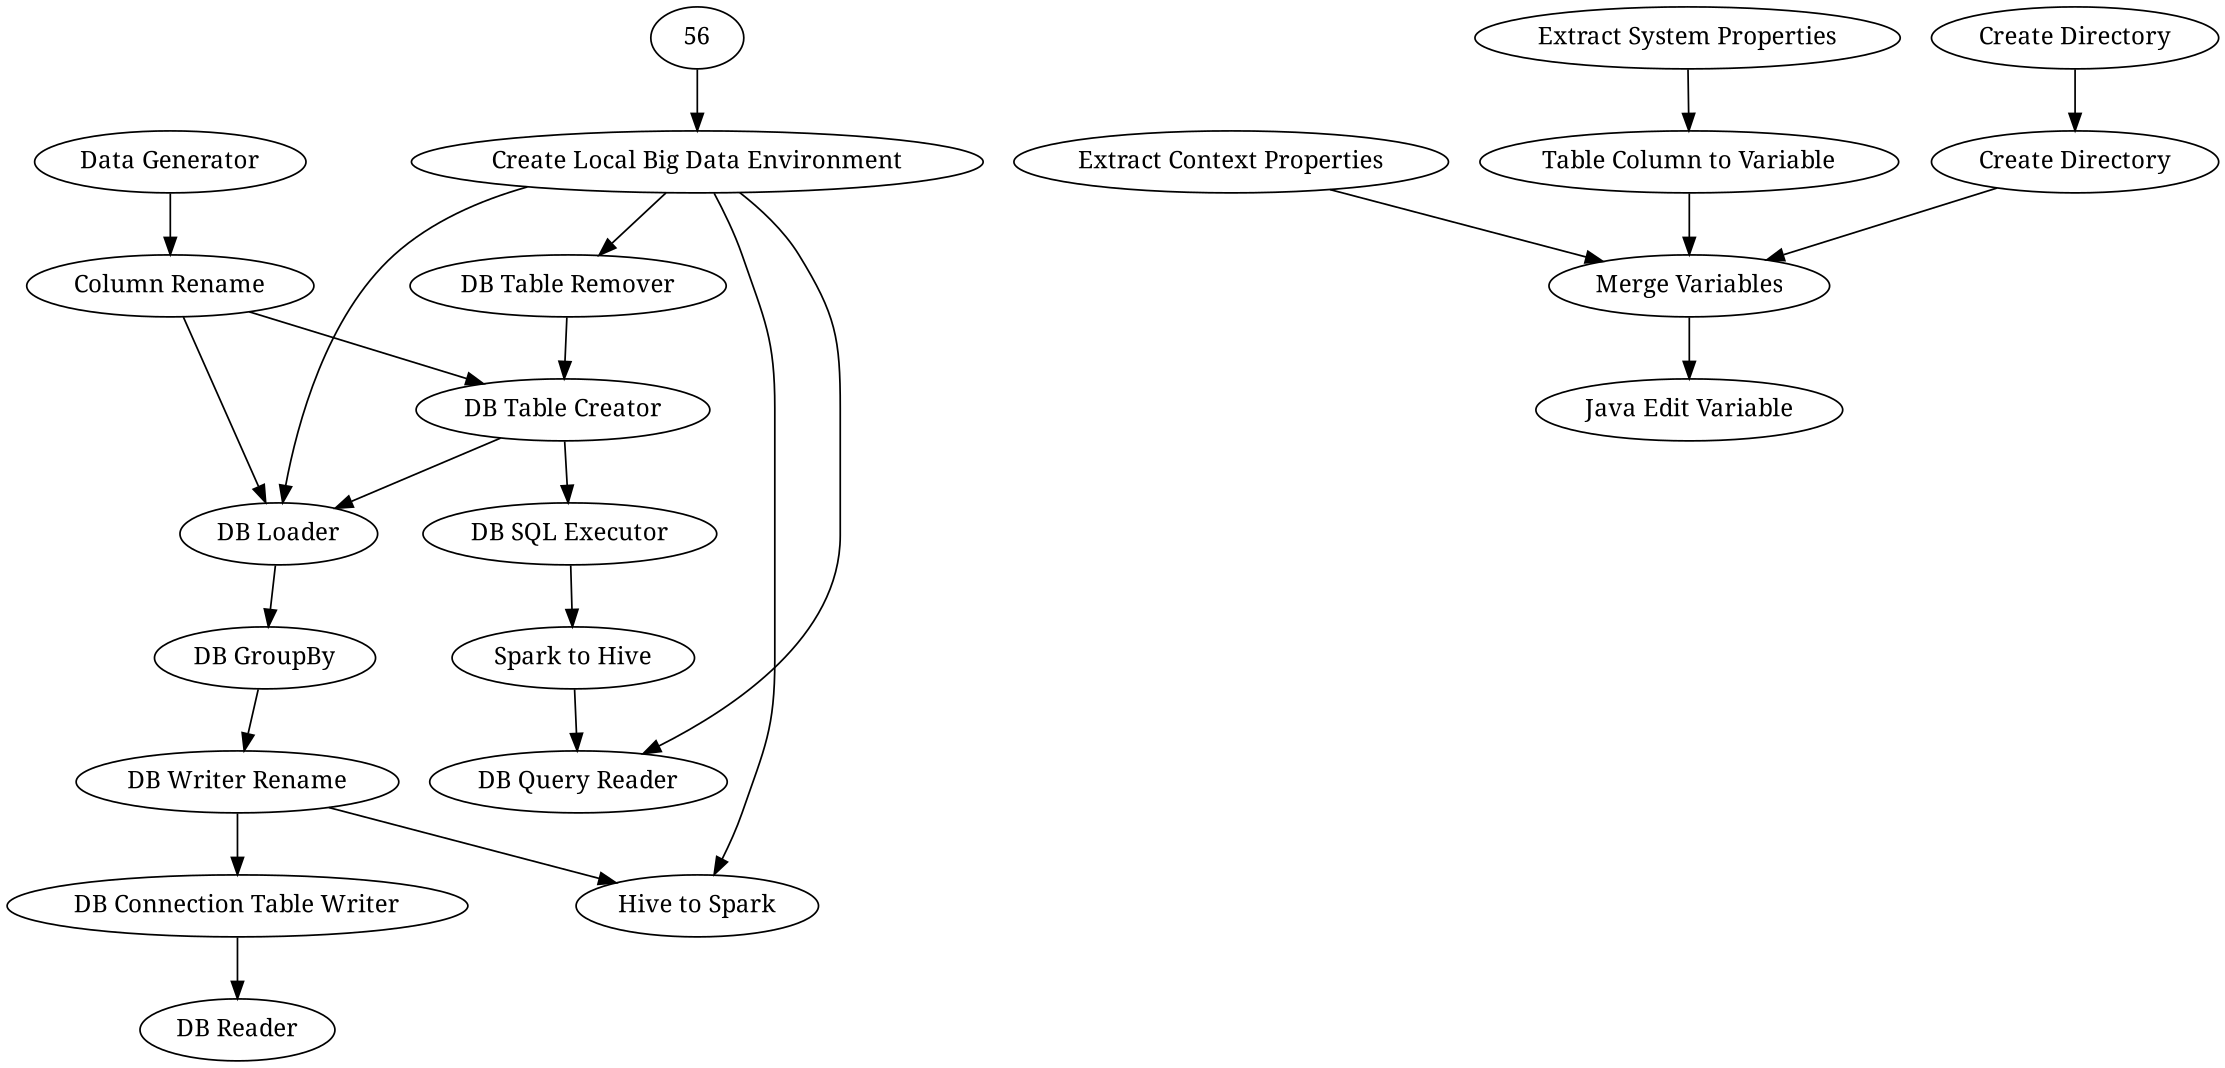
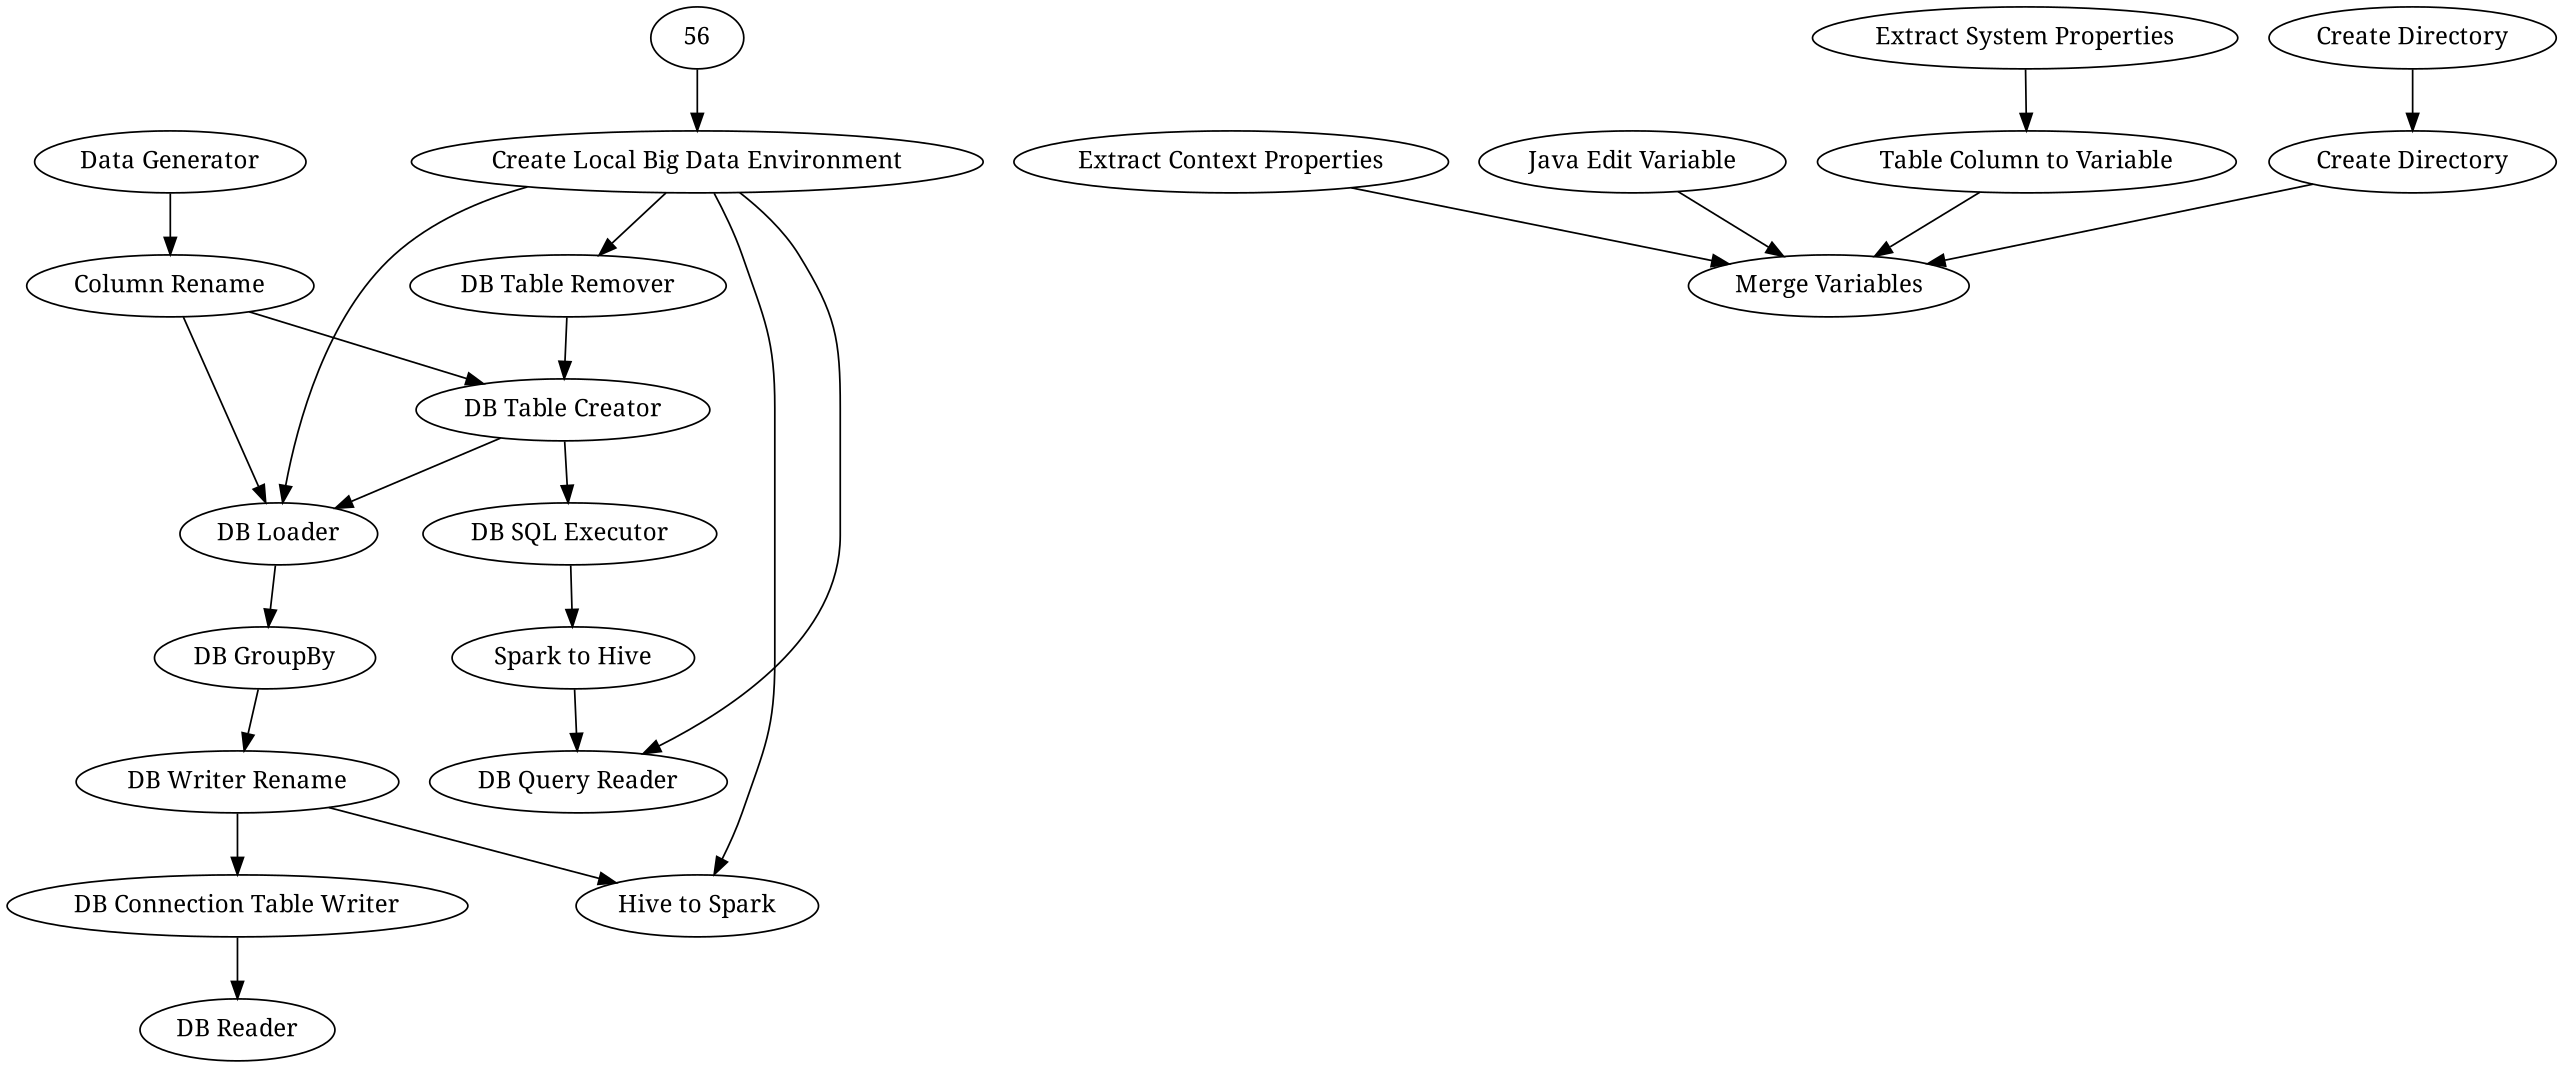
edge "Merge Variables" -> "Java Edit Variable": reversed
